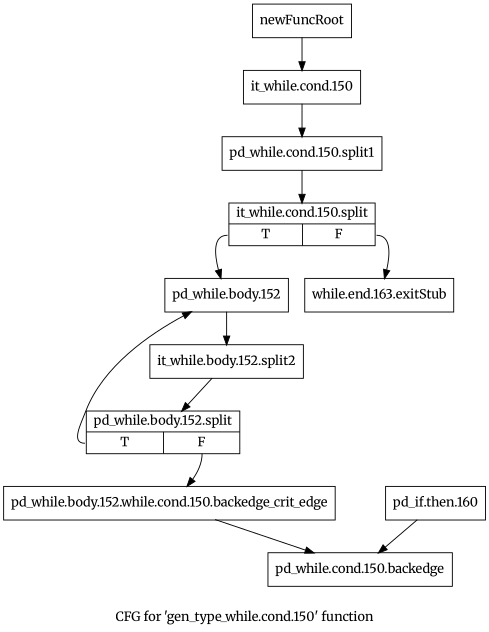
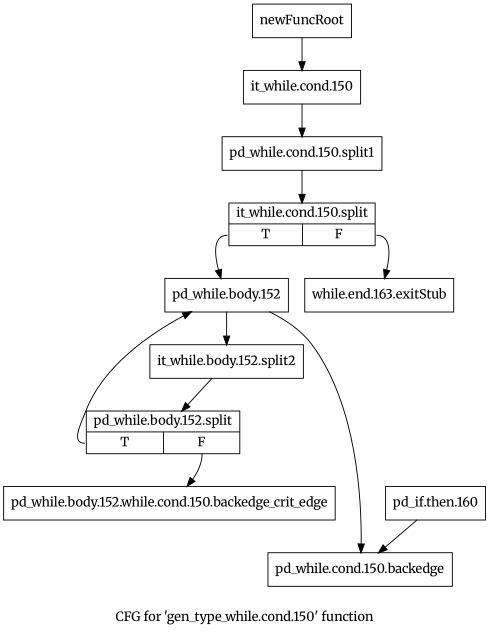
edge "pd_while.body.152.while.cond.150.backedge_crit_edge" -> "pd_while.cond.150.backedge": now "pd_while.body.152" -> "pd_while.cond.150.backedge"
